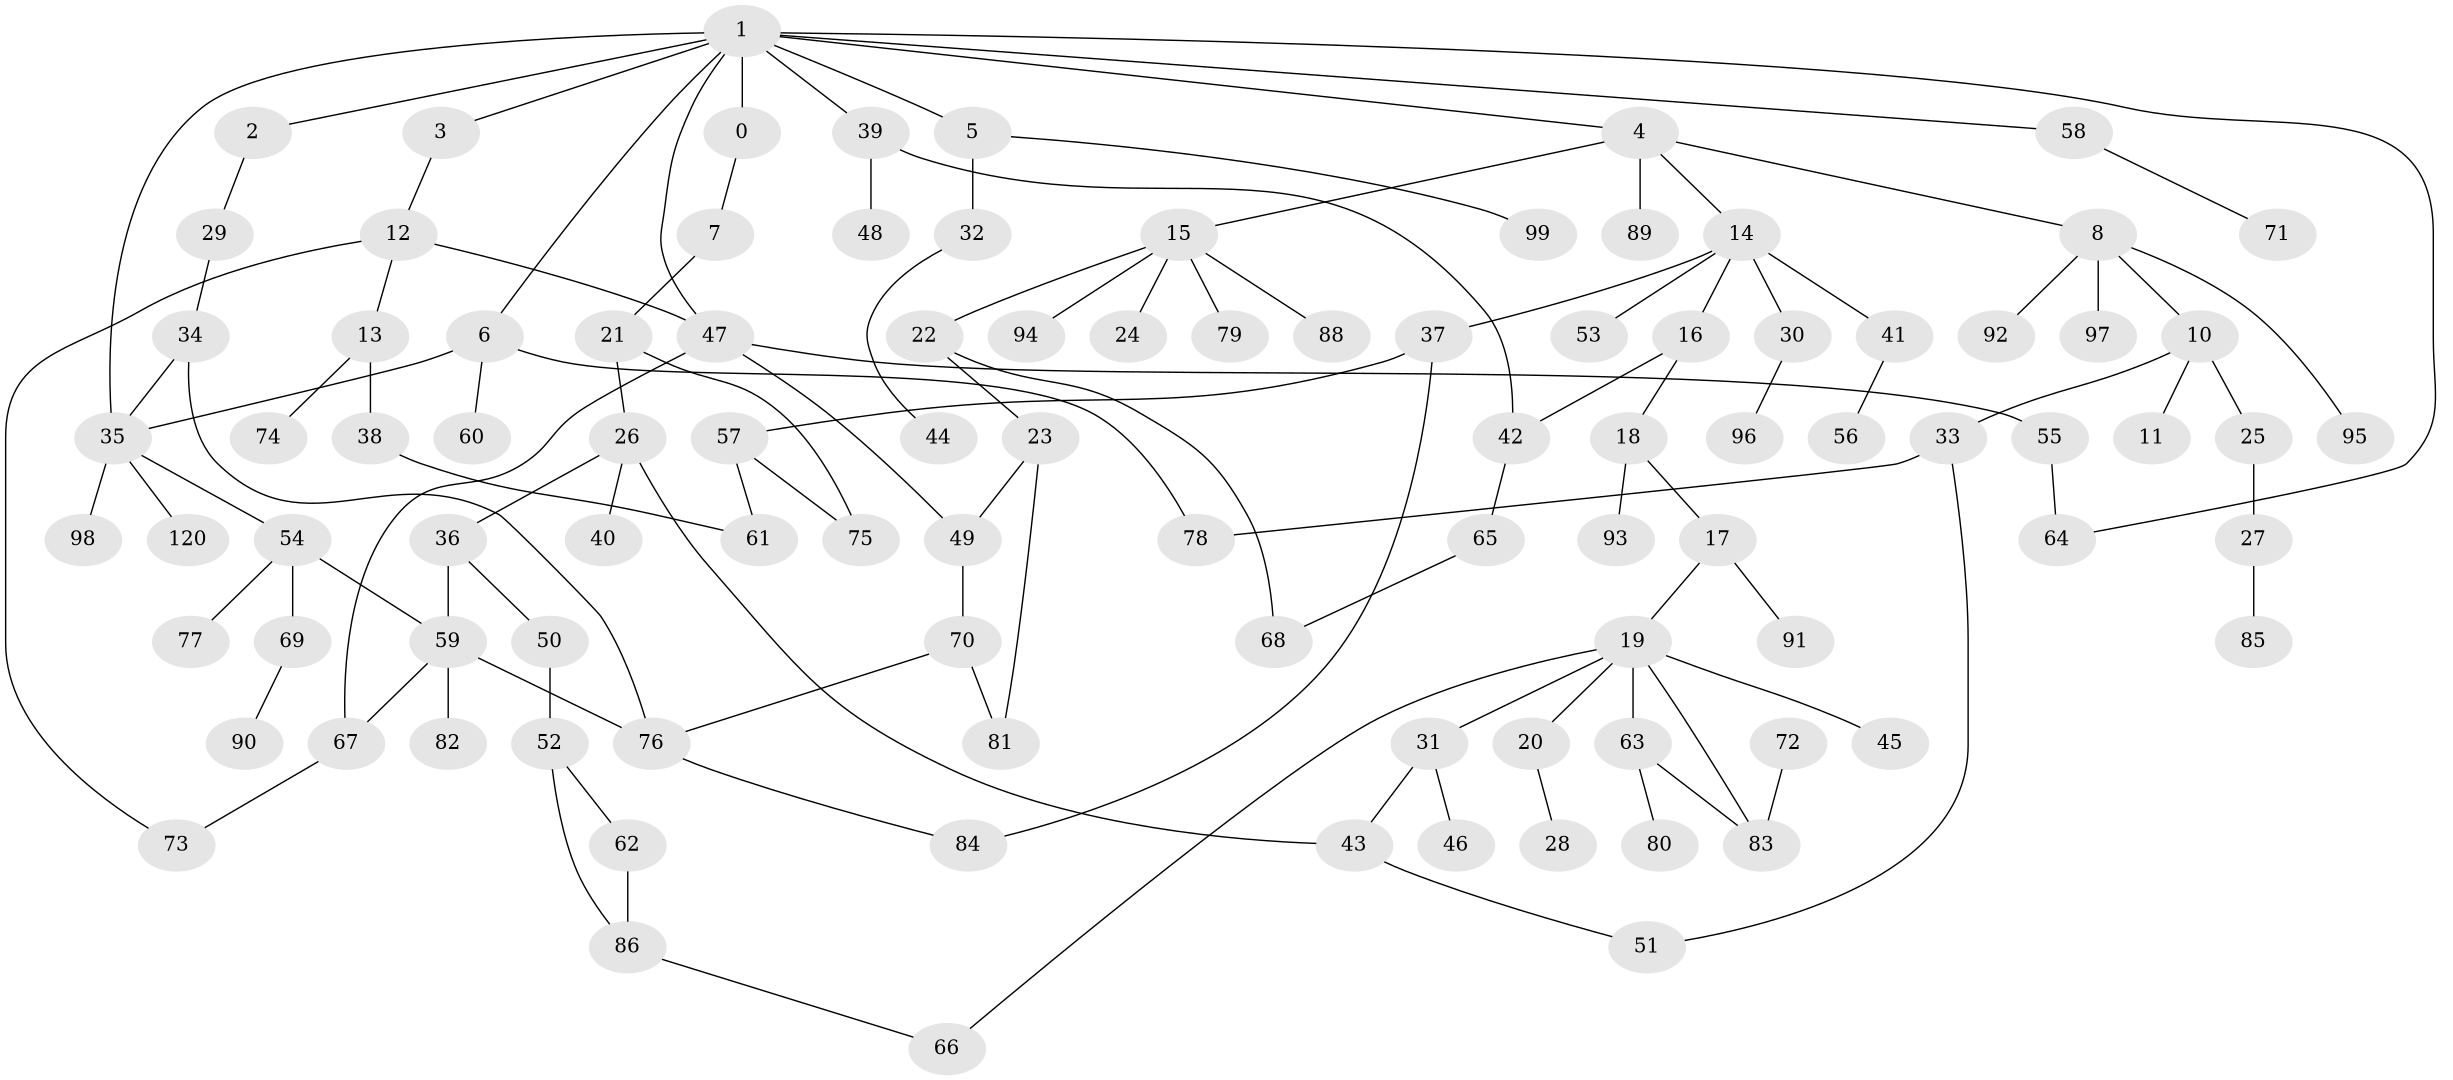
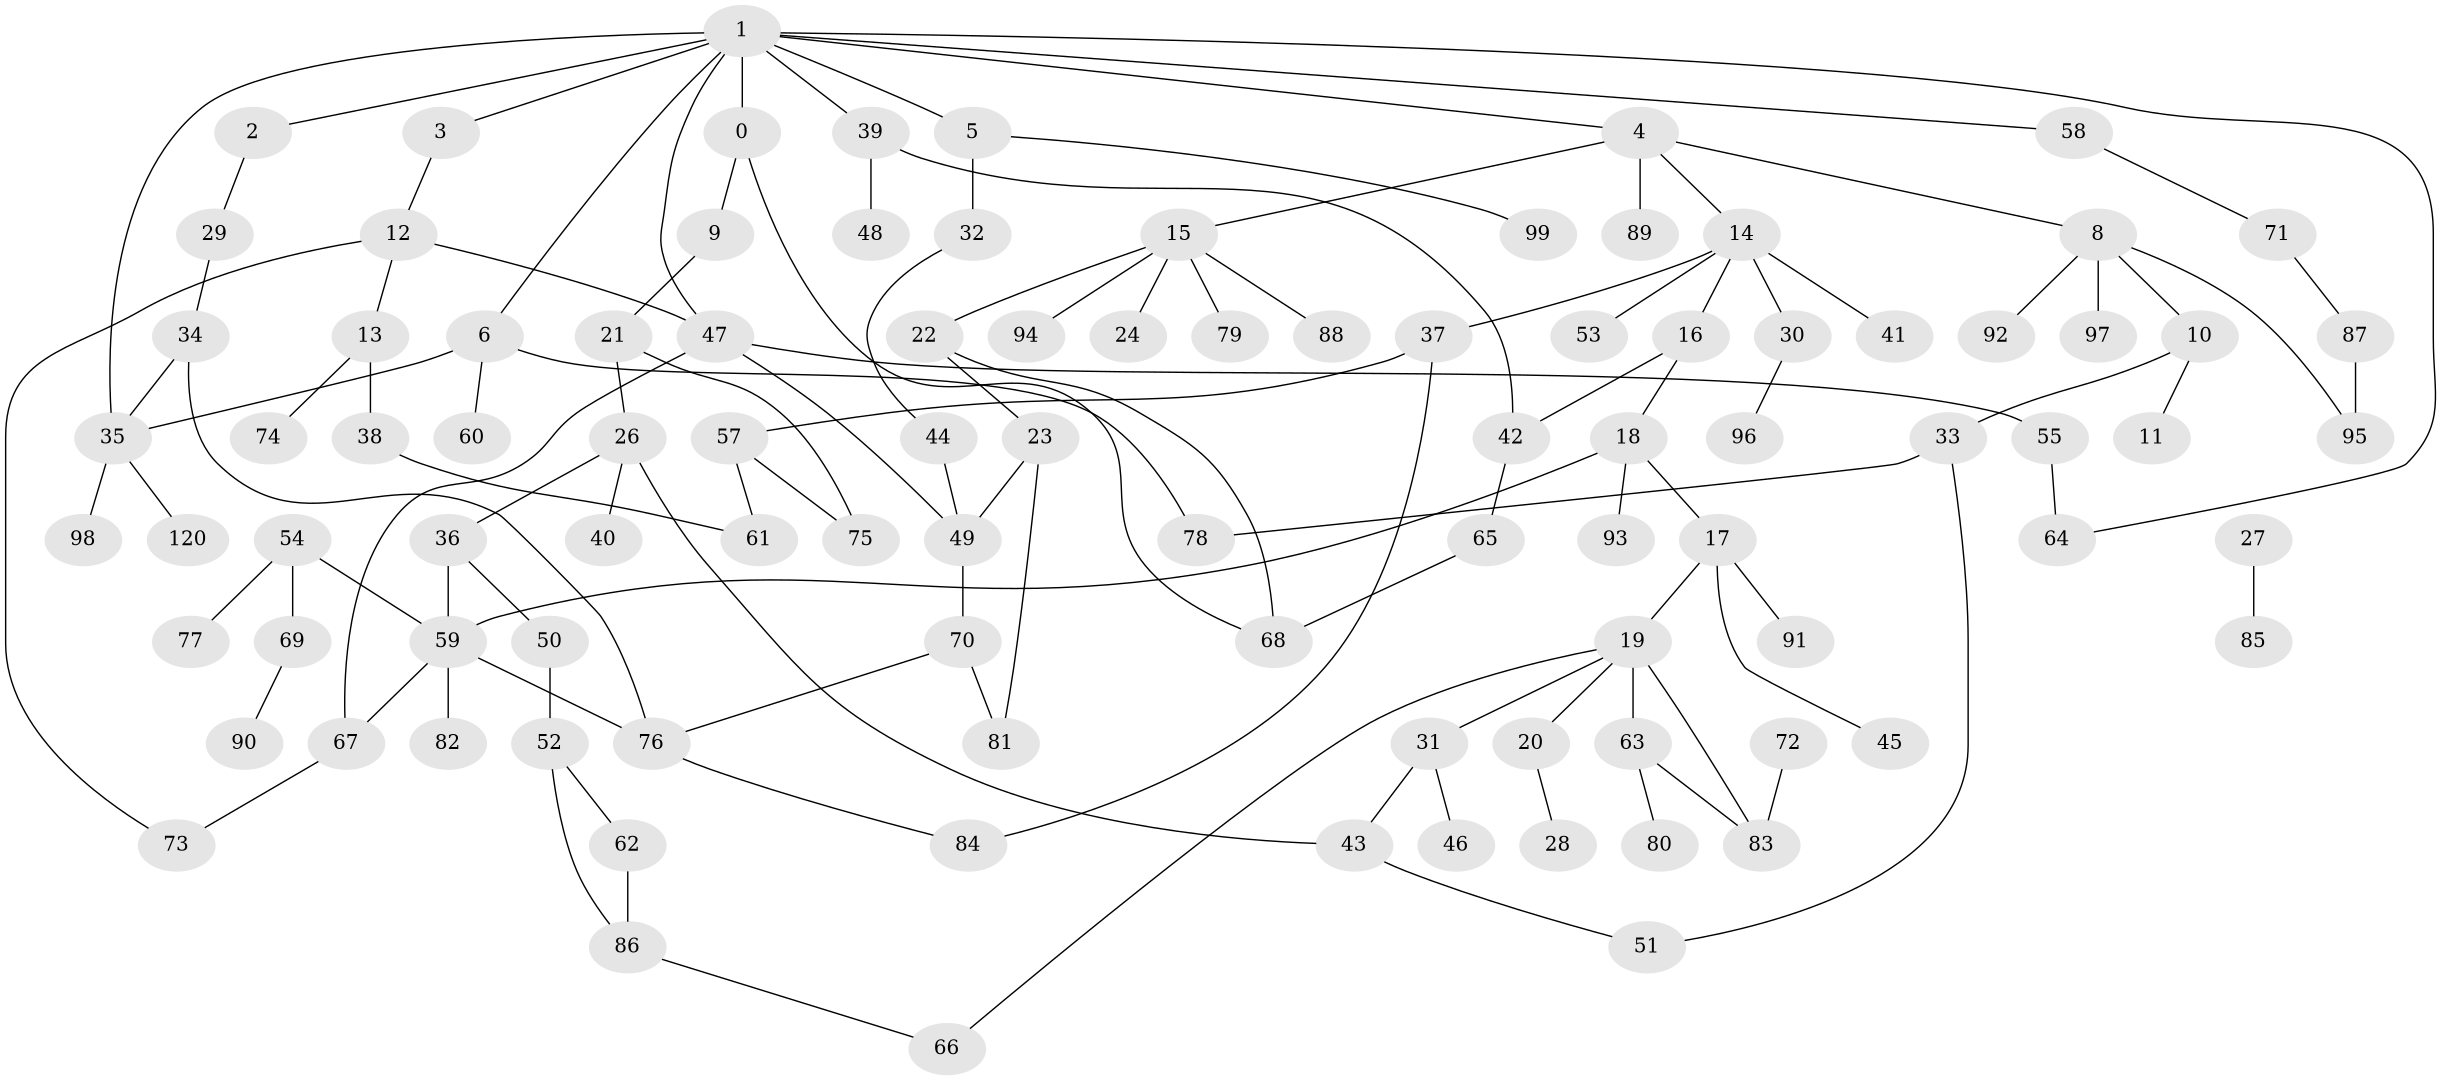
node "7": label "7" -> "9"
node "87": added
node "56": removed
node "25": removed
edge "0" -- "68": added
edge "35" -- "54": removed
edge "44" -- "49": added
edge "18" -- "59": added
edge "19" -- "45": now "17" -- "45"
